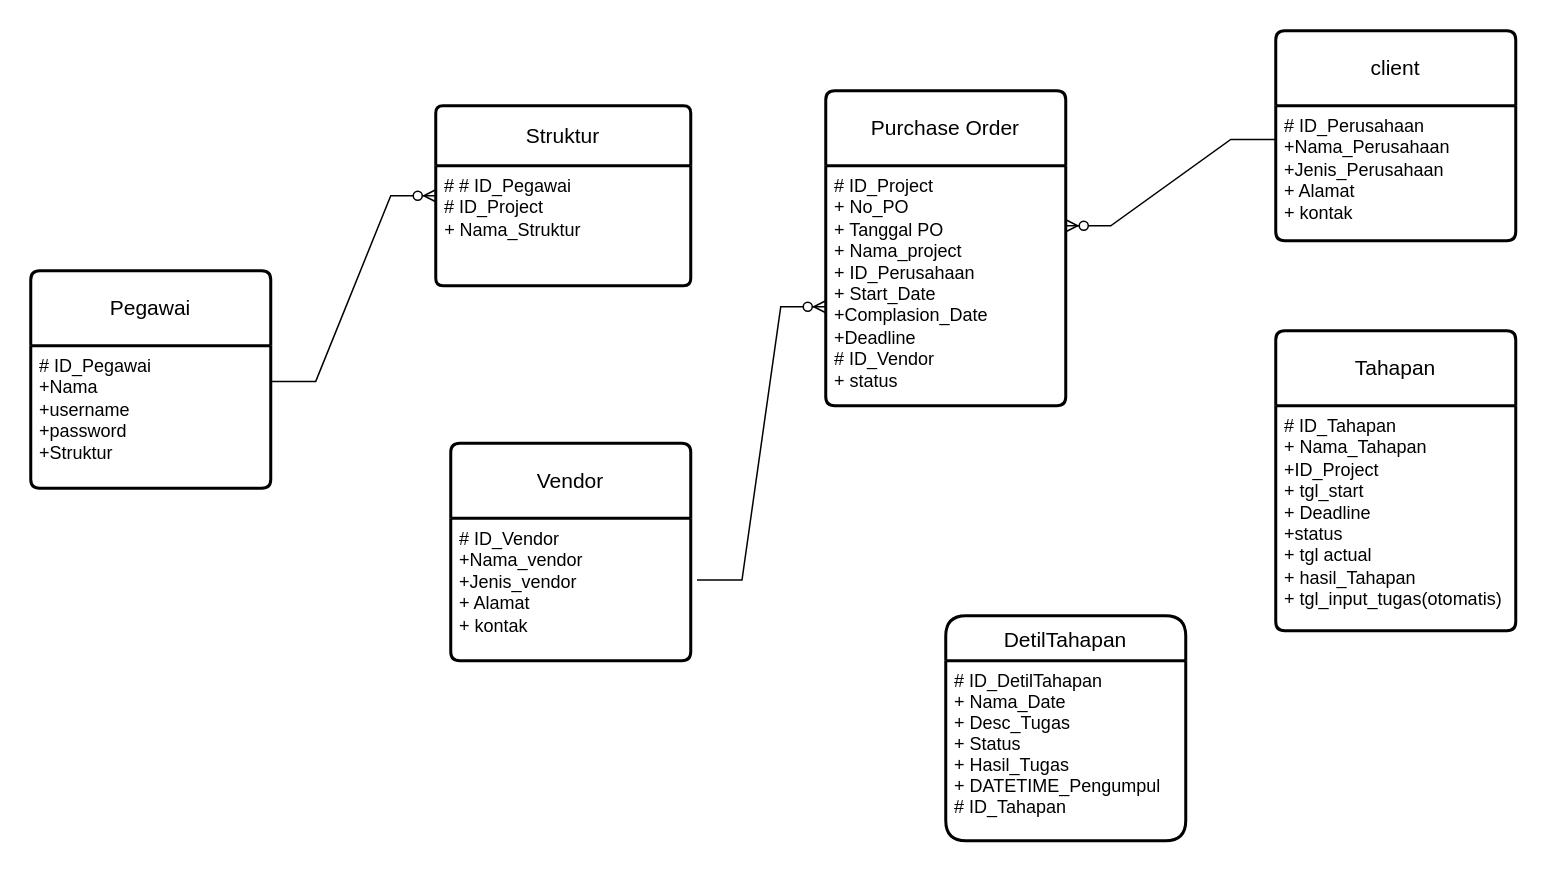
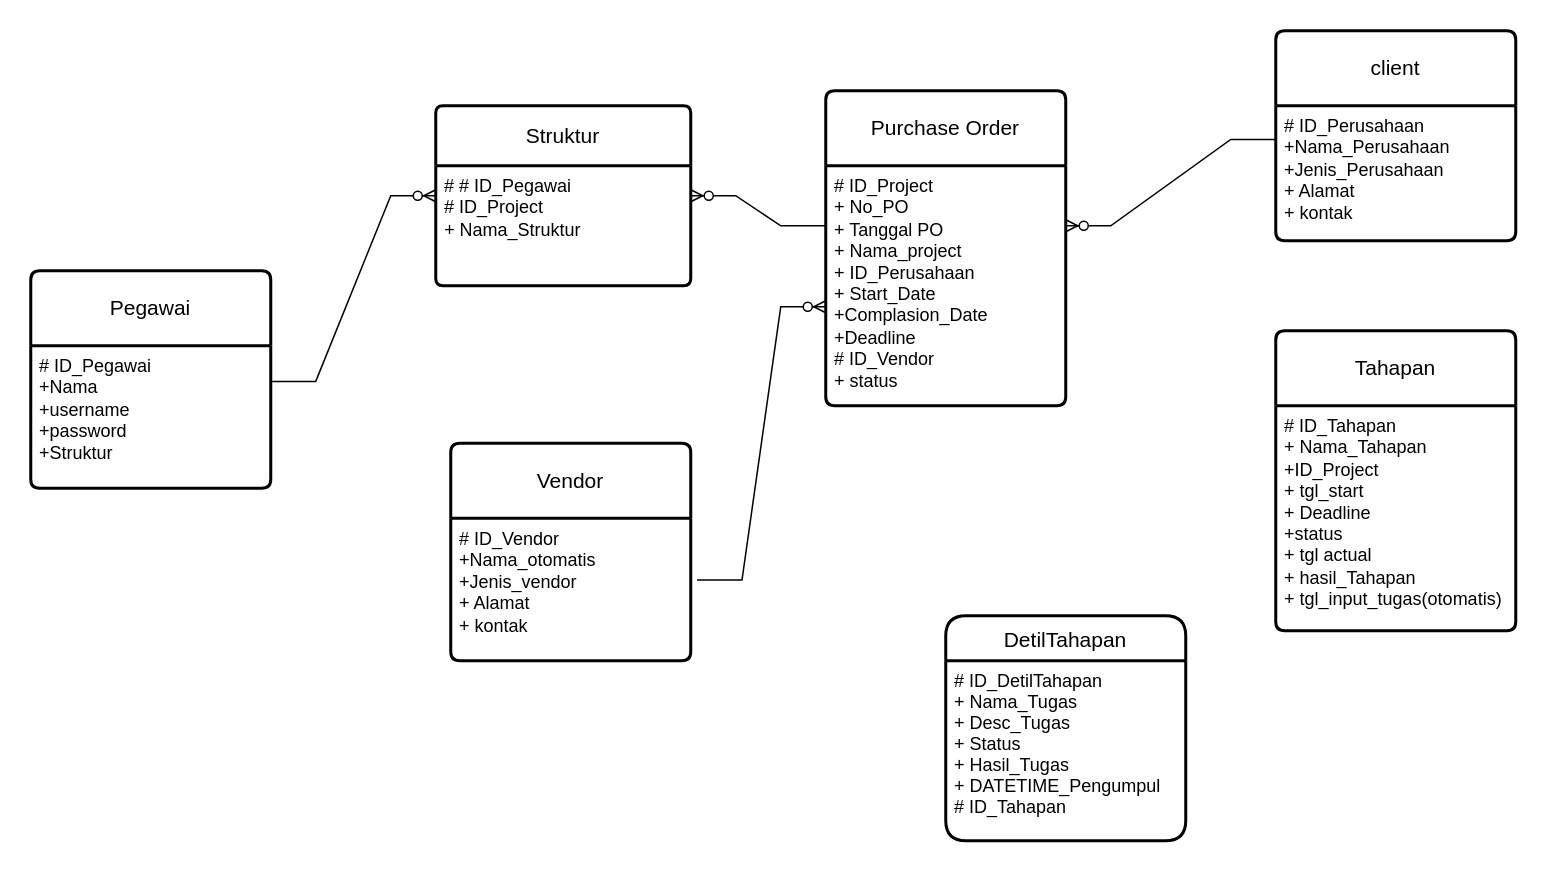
edge "# ID_Project + No_PO + Tanggal PO + Nama_project + ID_Perusahaan + Start_Date +Complasion_Date +Deadline # ID_Vendor + status" -> "# # ID_Pegawai # ID_Project + Nama_Struktur": added
node "# ID_Vendor +Nama_vendor +Jenis_vendor + Alamat + kontak": label "# ID_Vendor +Nama_vendor +Jenis_vendor + Alamat + kontak" -> "# ID_Vendor +Nama_otomatis +Jenis_vendor + Alamat + kontak"
node "# ID_DetilTahapan + Nama_Date + Desc_Tugas + Status + Hasil_Tugas + DATETIME_Pengumpul # ID_Tahapan": label "# ID_DetilTahapan + Nama_Date + Desc_Tugas + Status + Hasil_Tugas + DATETIME_Pengumpul # ID_Tahapan" -> "# ID_DetilTahapan + Nama_Tugas + Desc_Tugas + Status + Hasil_Tugas + DATETIME_Pengumpul # ID_Tahapan"
